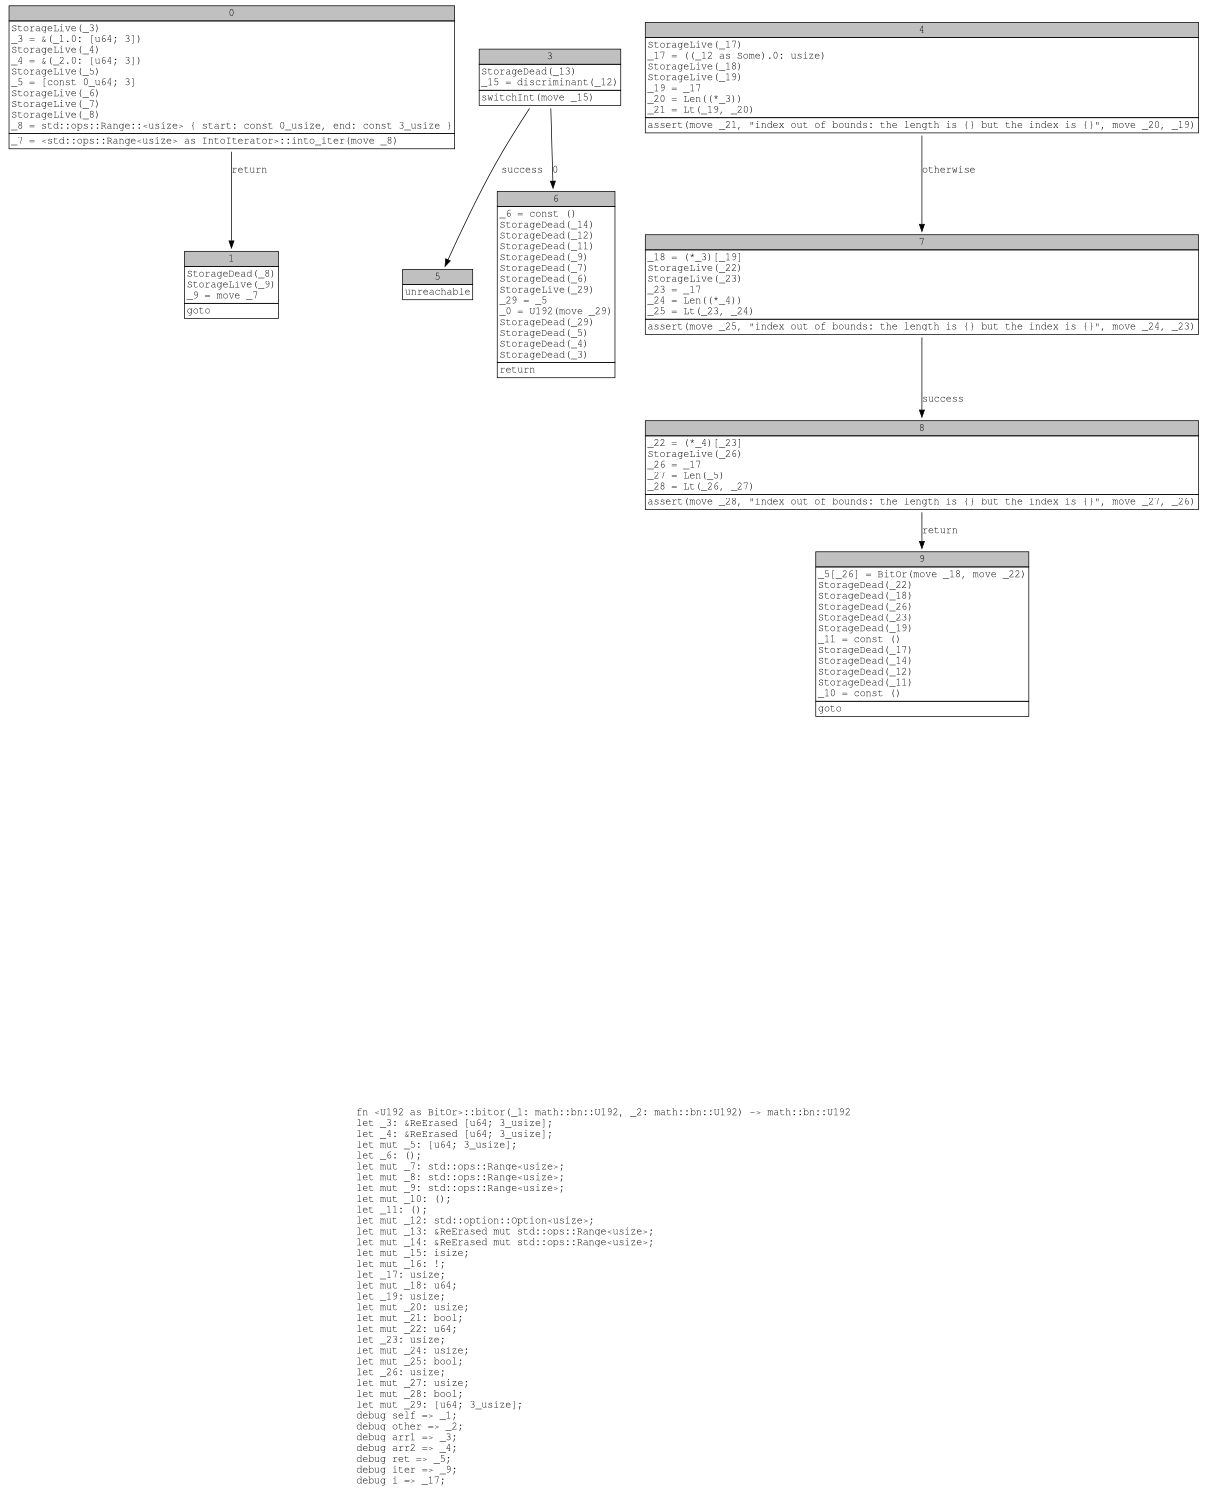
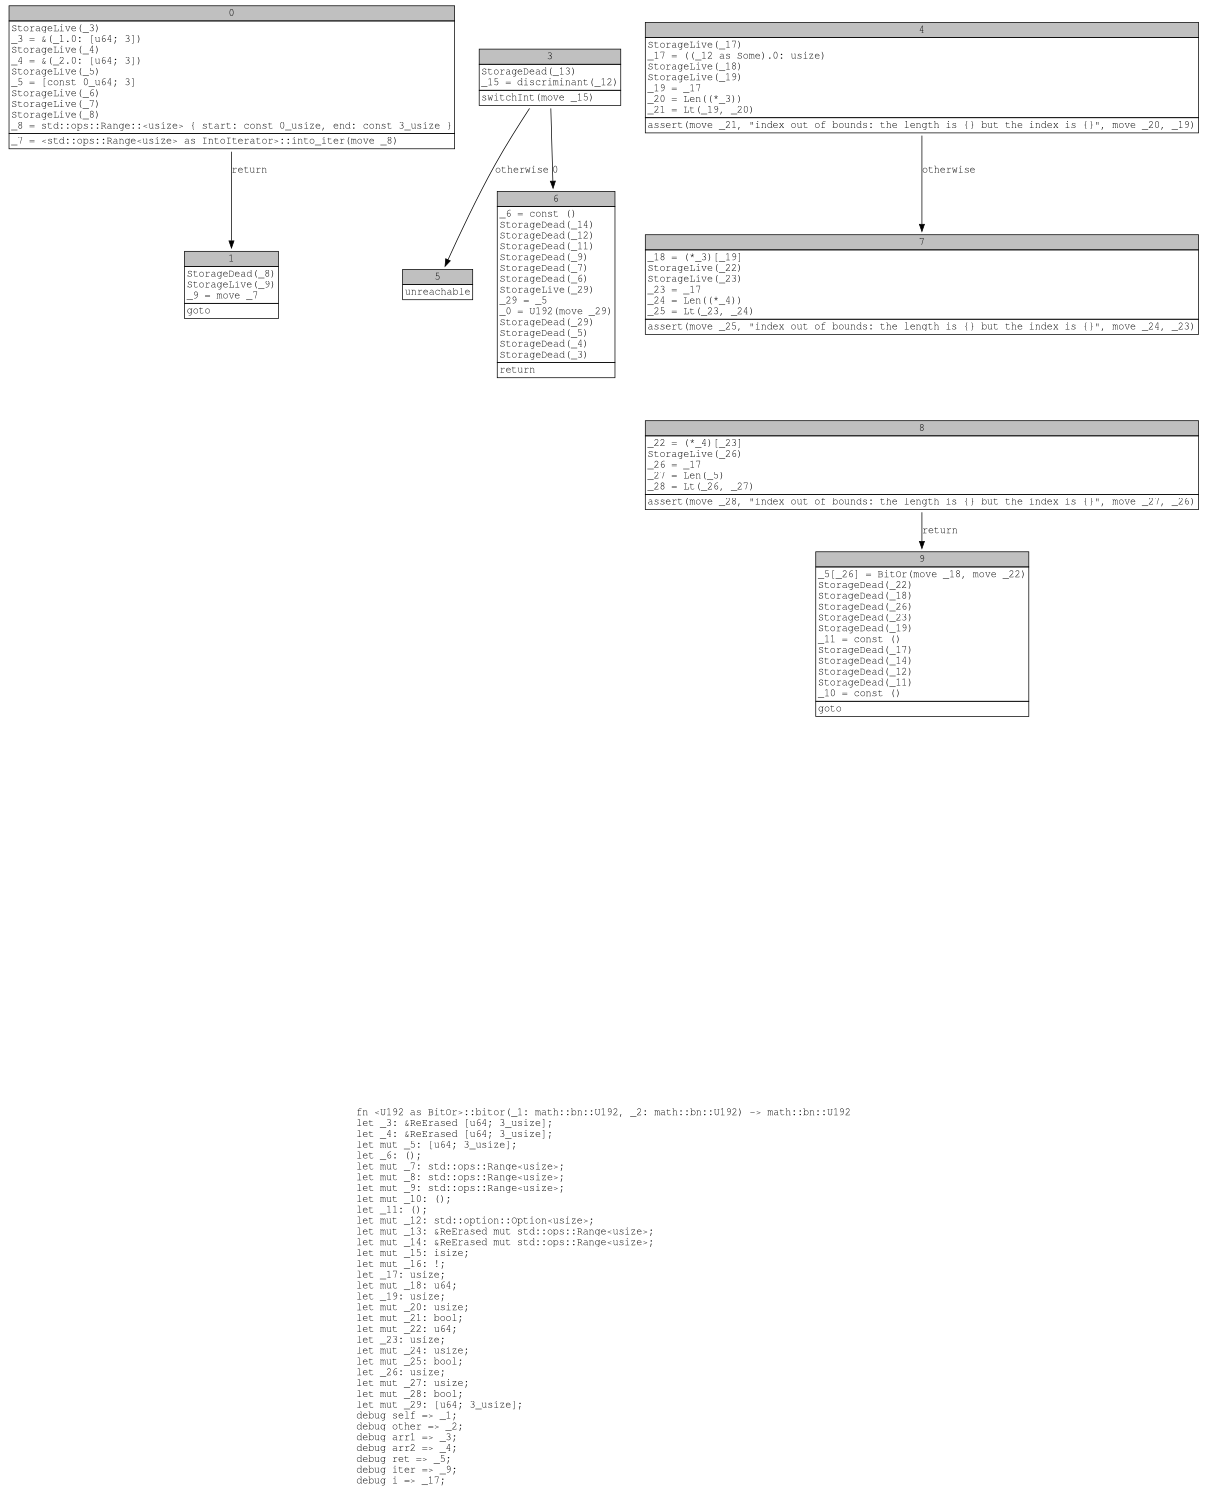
edge "3" -> "5": label "success" -> "otherwise"
edge "7" -> "8": removed, label "success"
